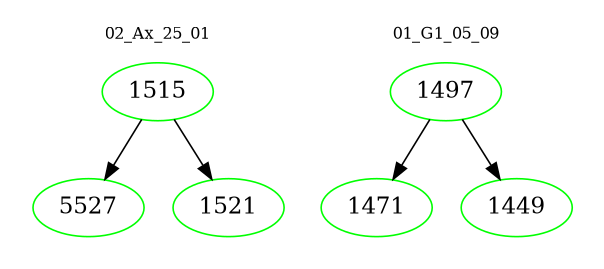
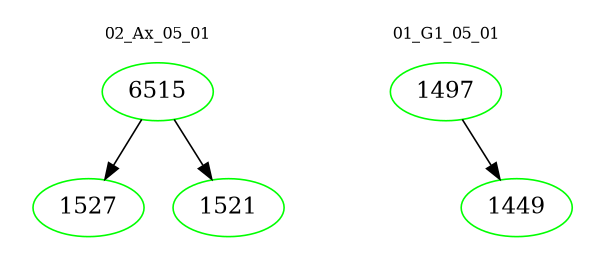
cluster "02_Ax_25_01": label "02_Ax_25_01" -> "02_Ax_05_01"
cluster "01_G1_05_09": label "01_G1_05_09" -> "01_G1_05_01"
node "1515": label "1515" -> "6515"
node "5527": label "5527" -> "1527"
node "1471": removed
